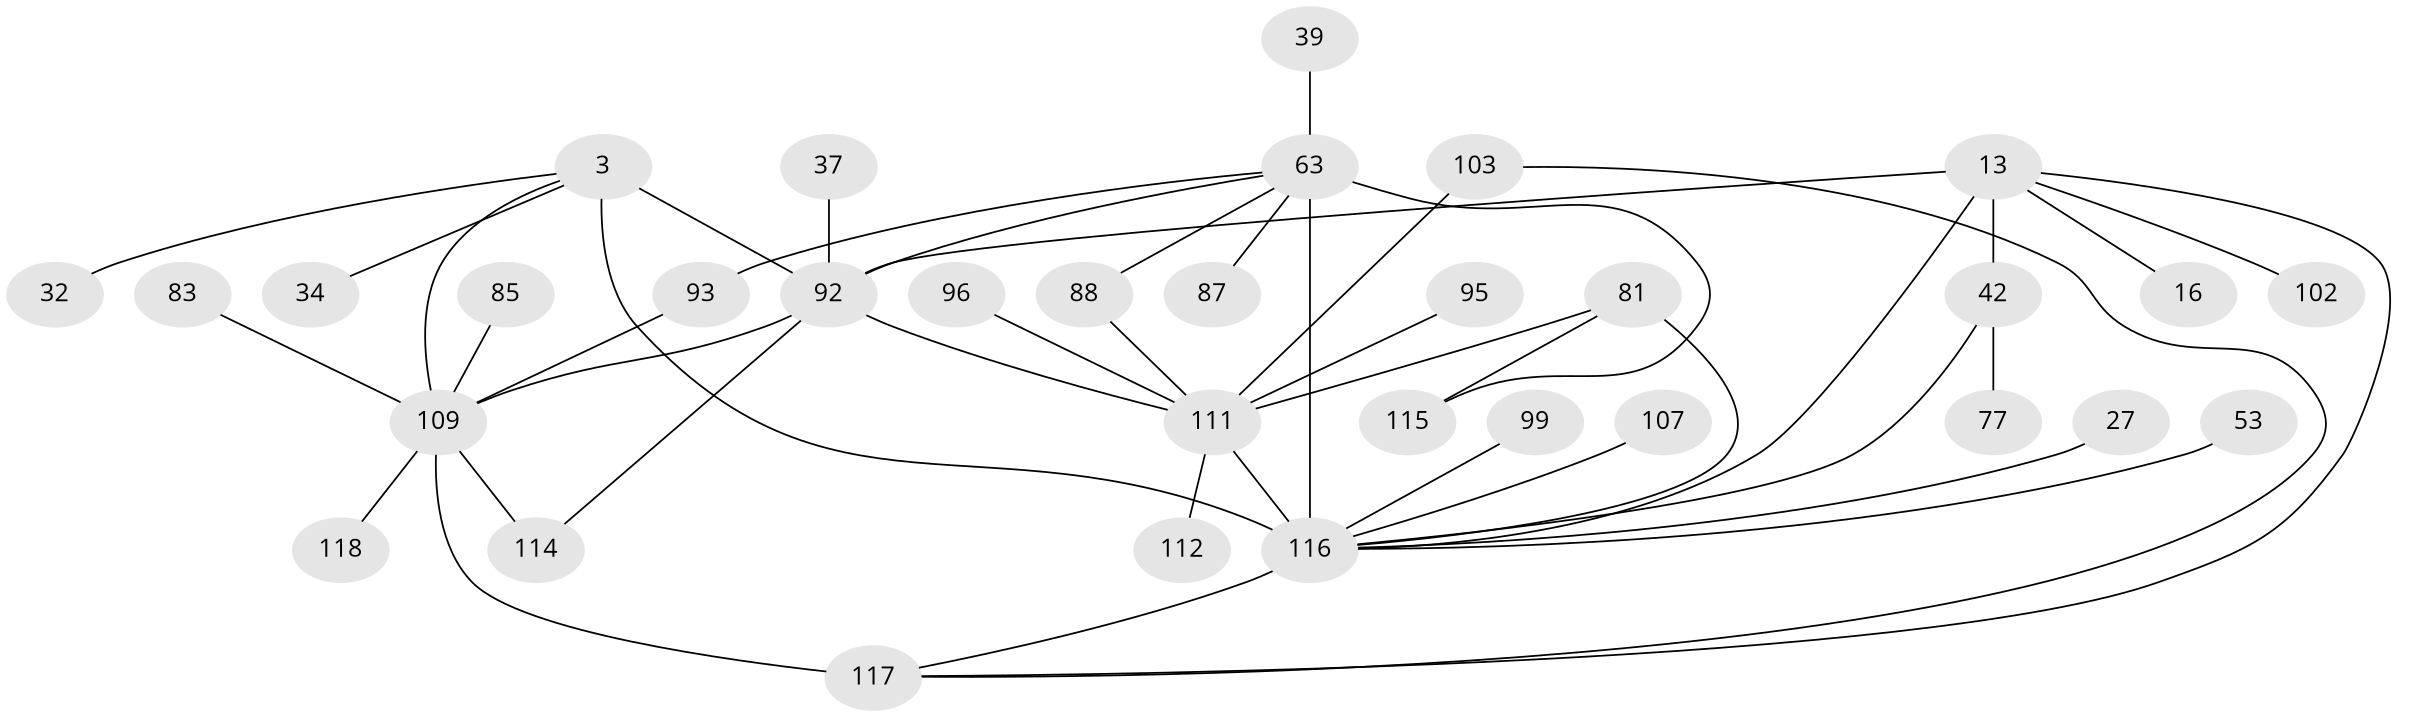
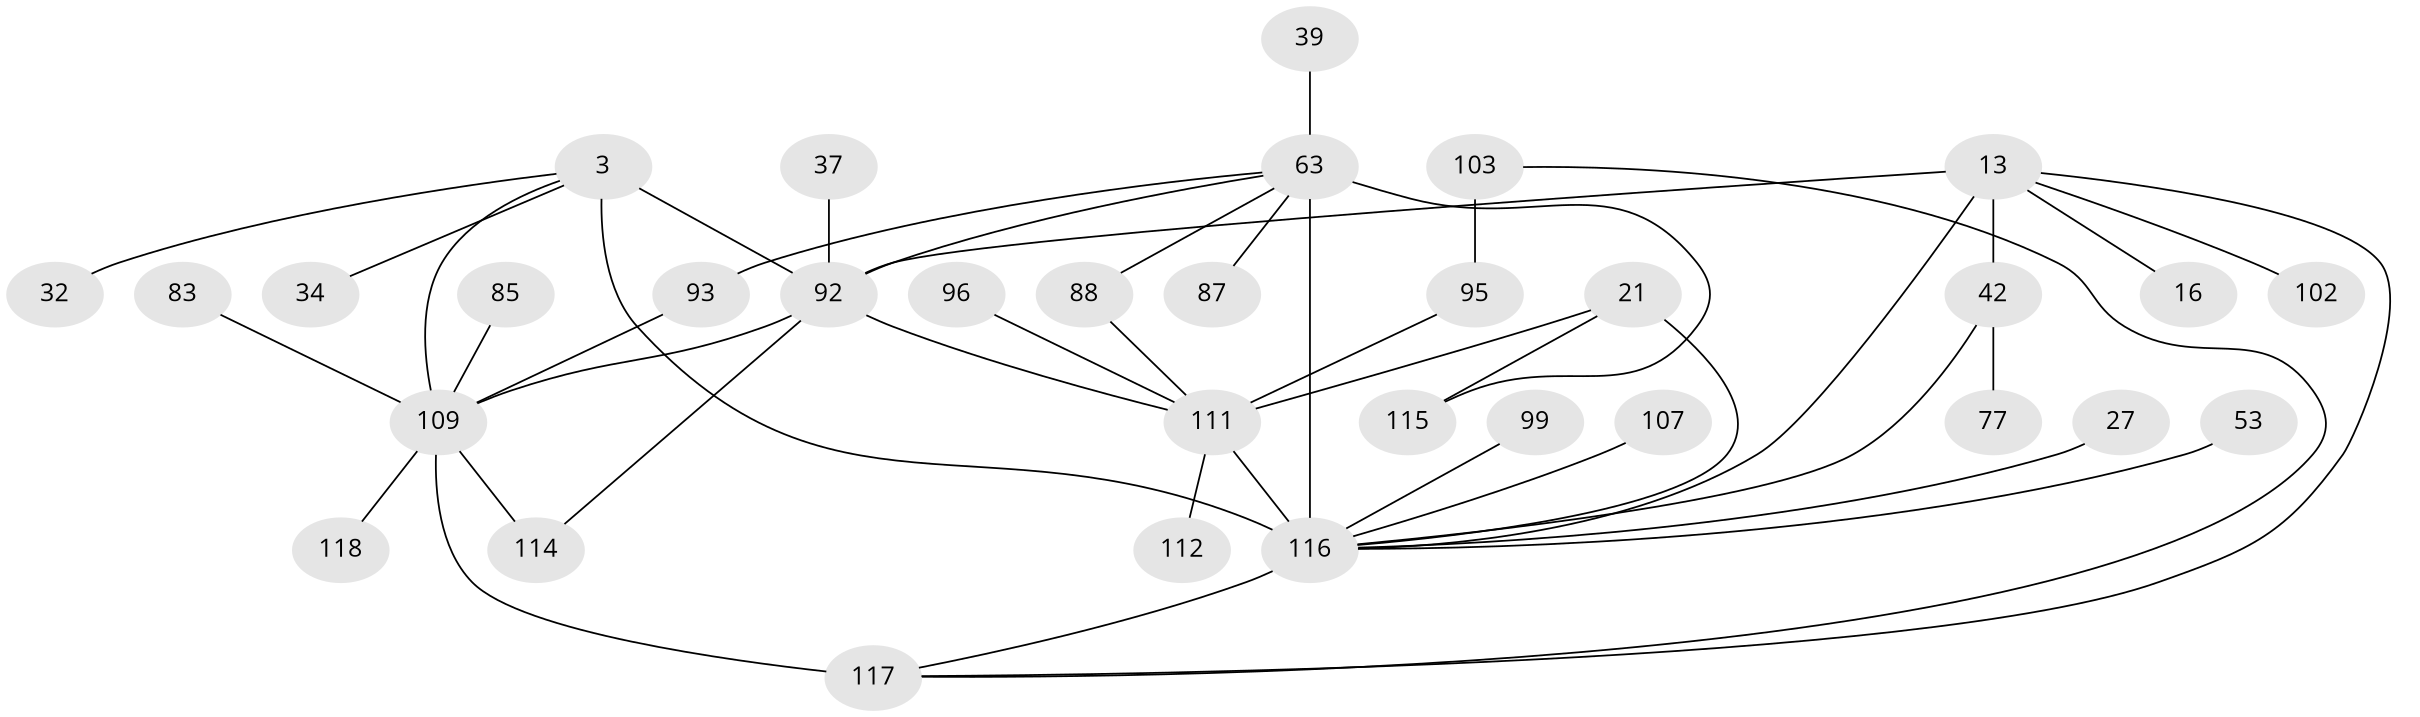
edge "103" -- "111": now "103" -- "95"
node "81": label "81" -> "21"
